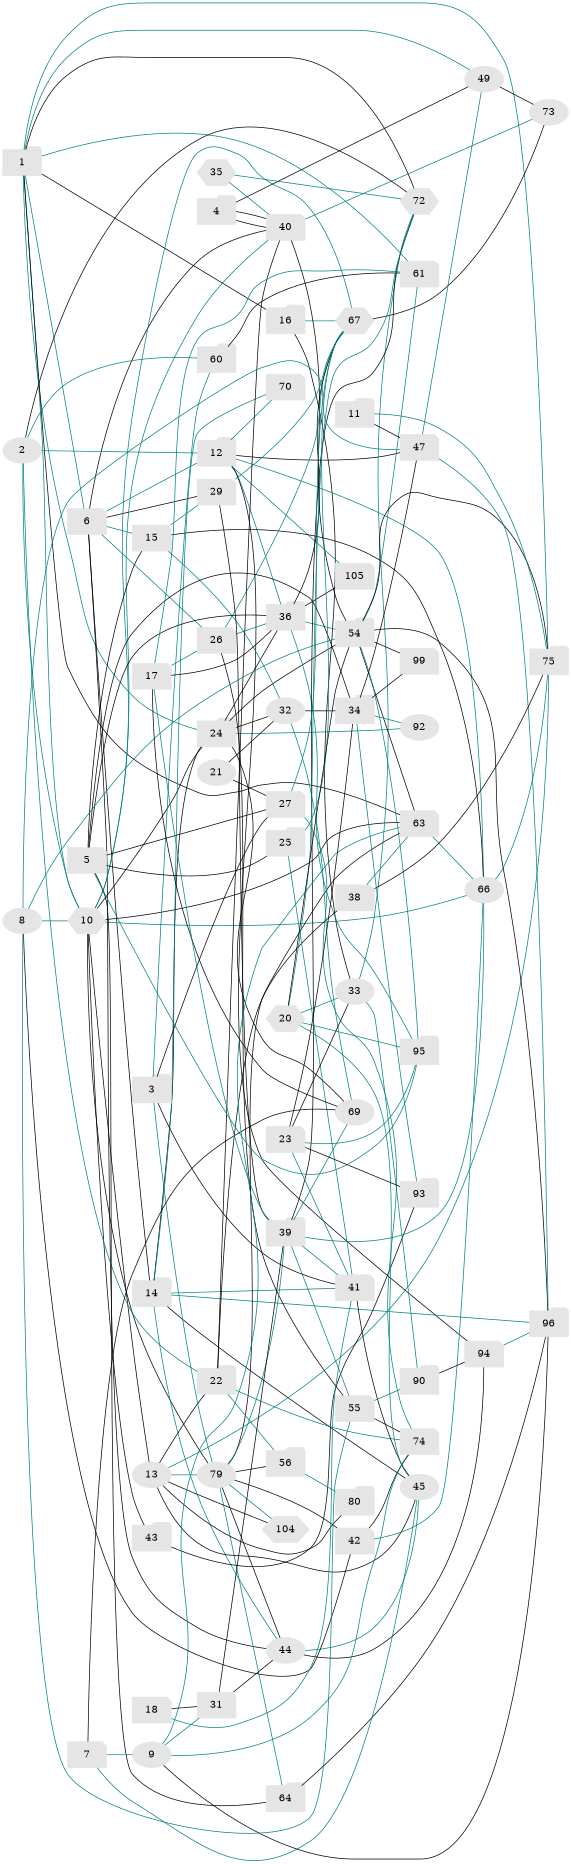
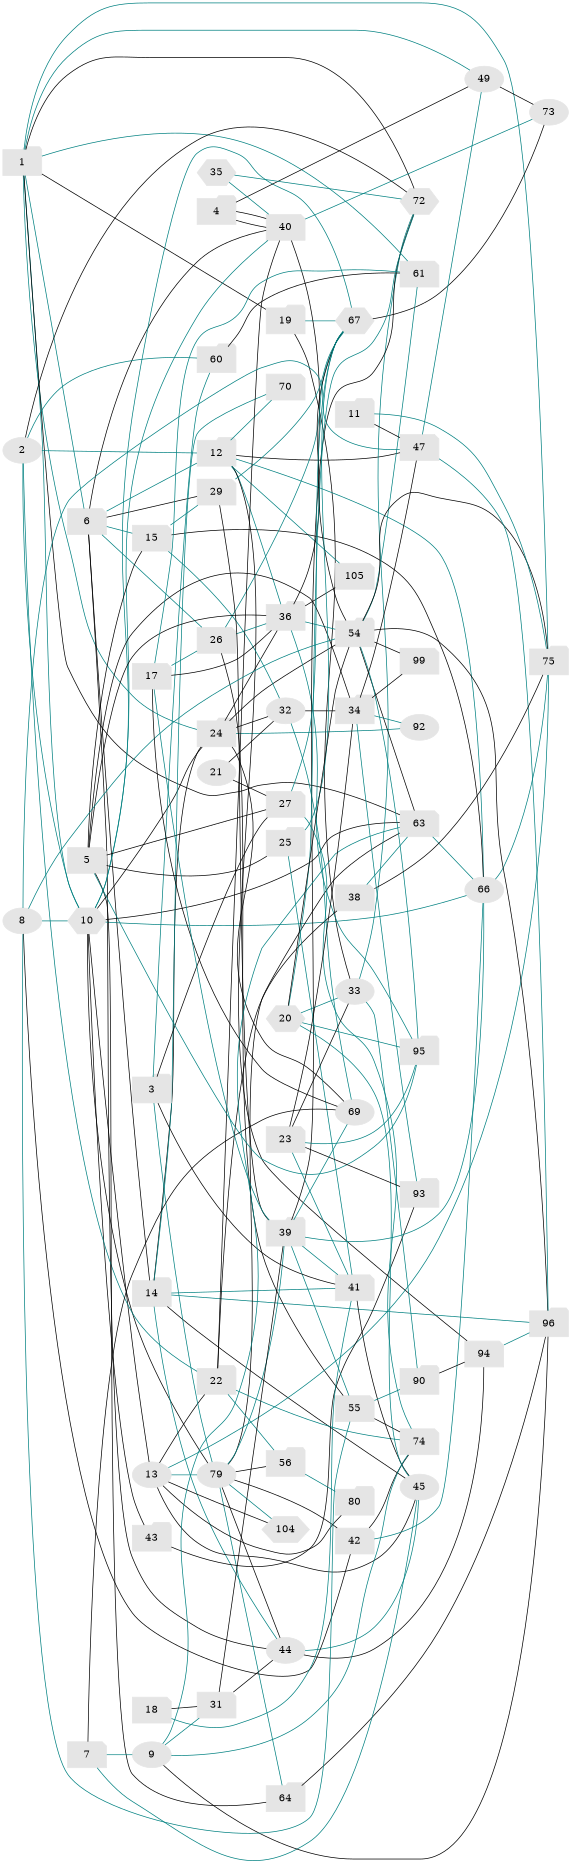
node "16": label "16" -> "19"
